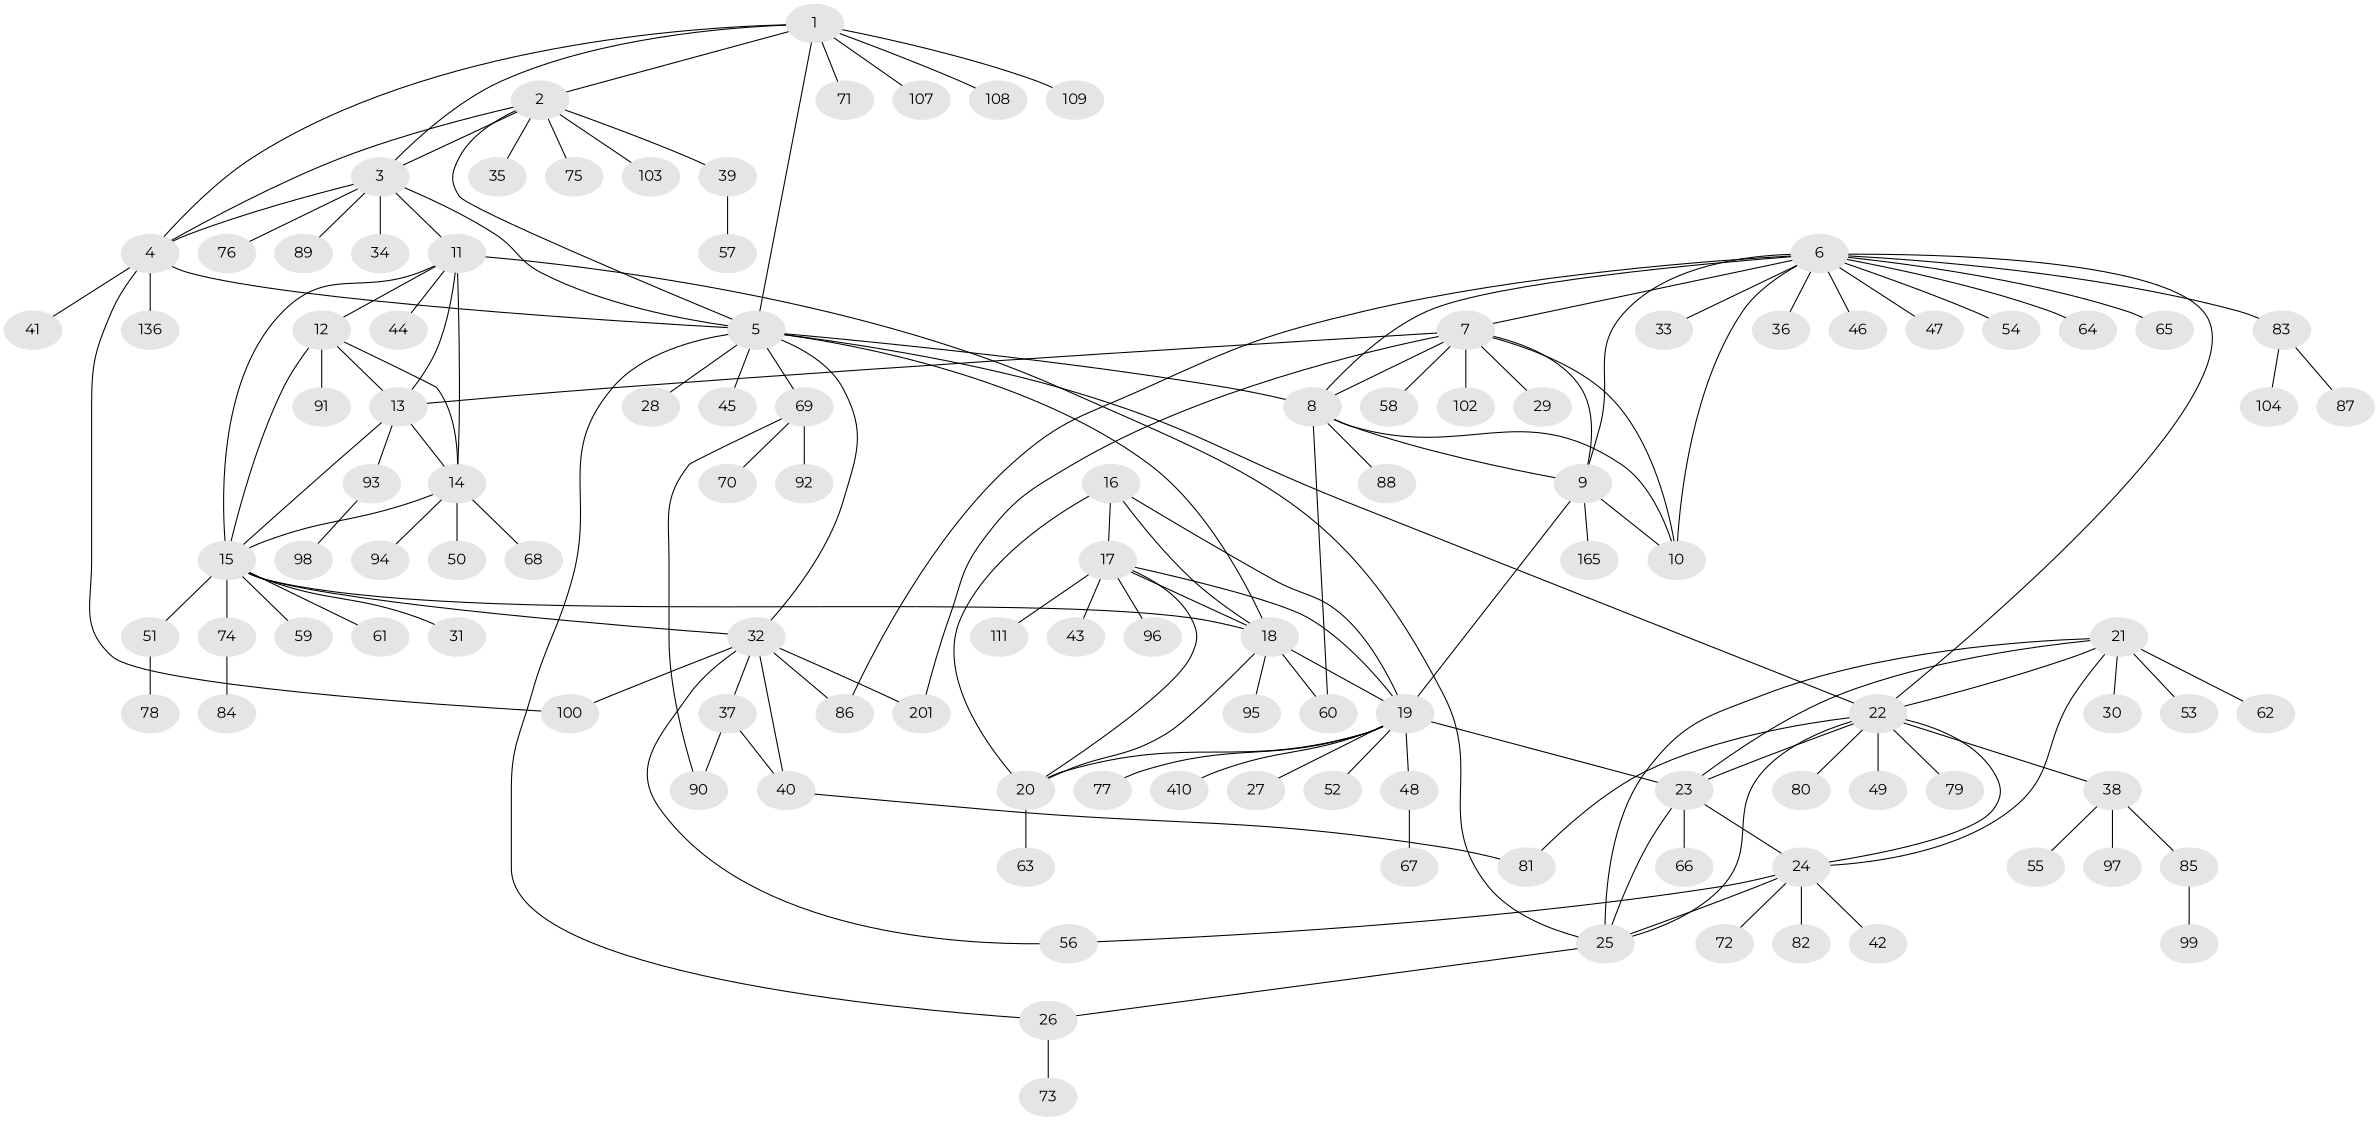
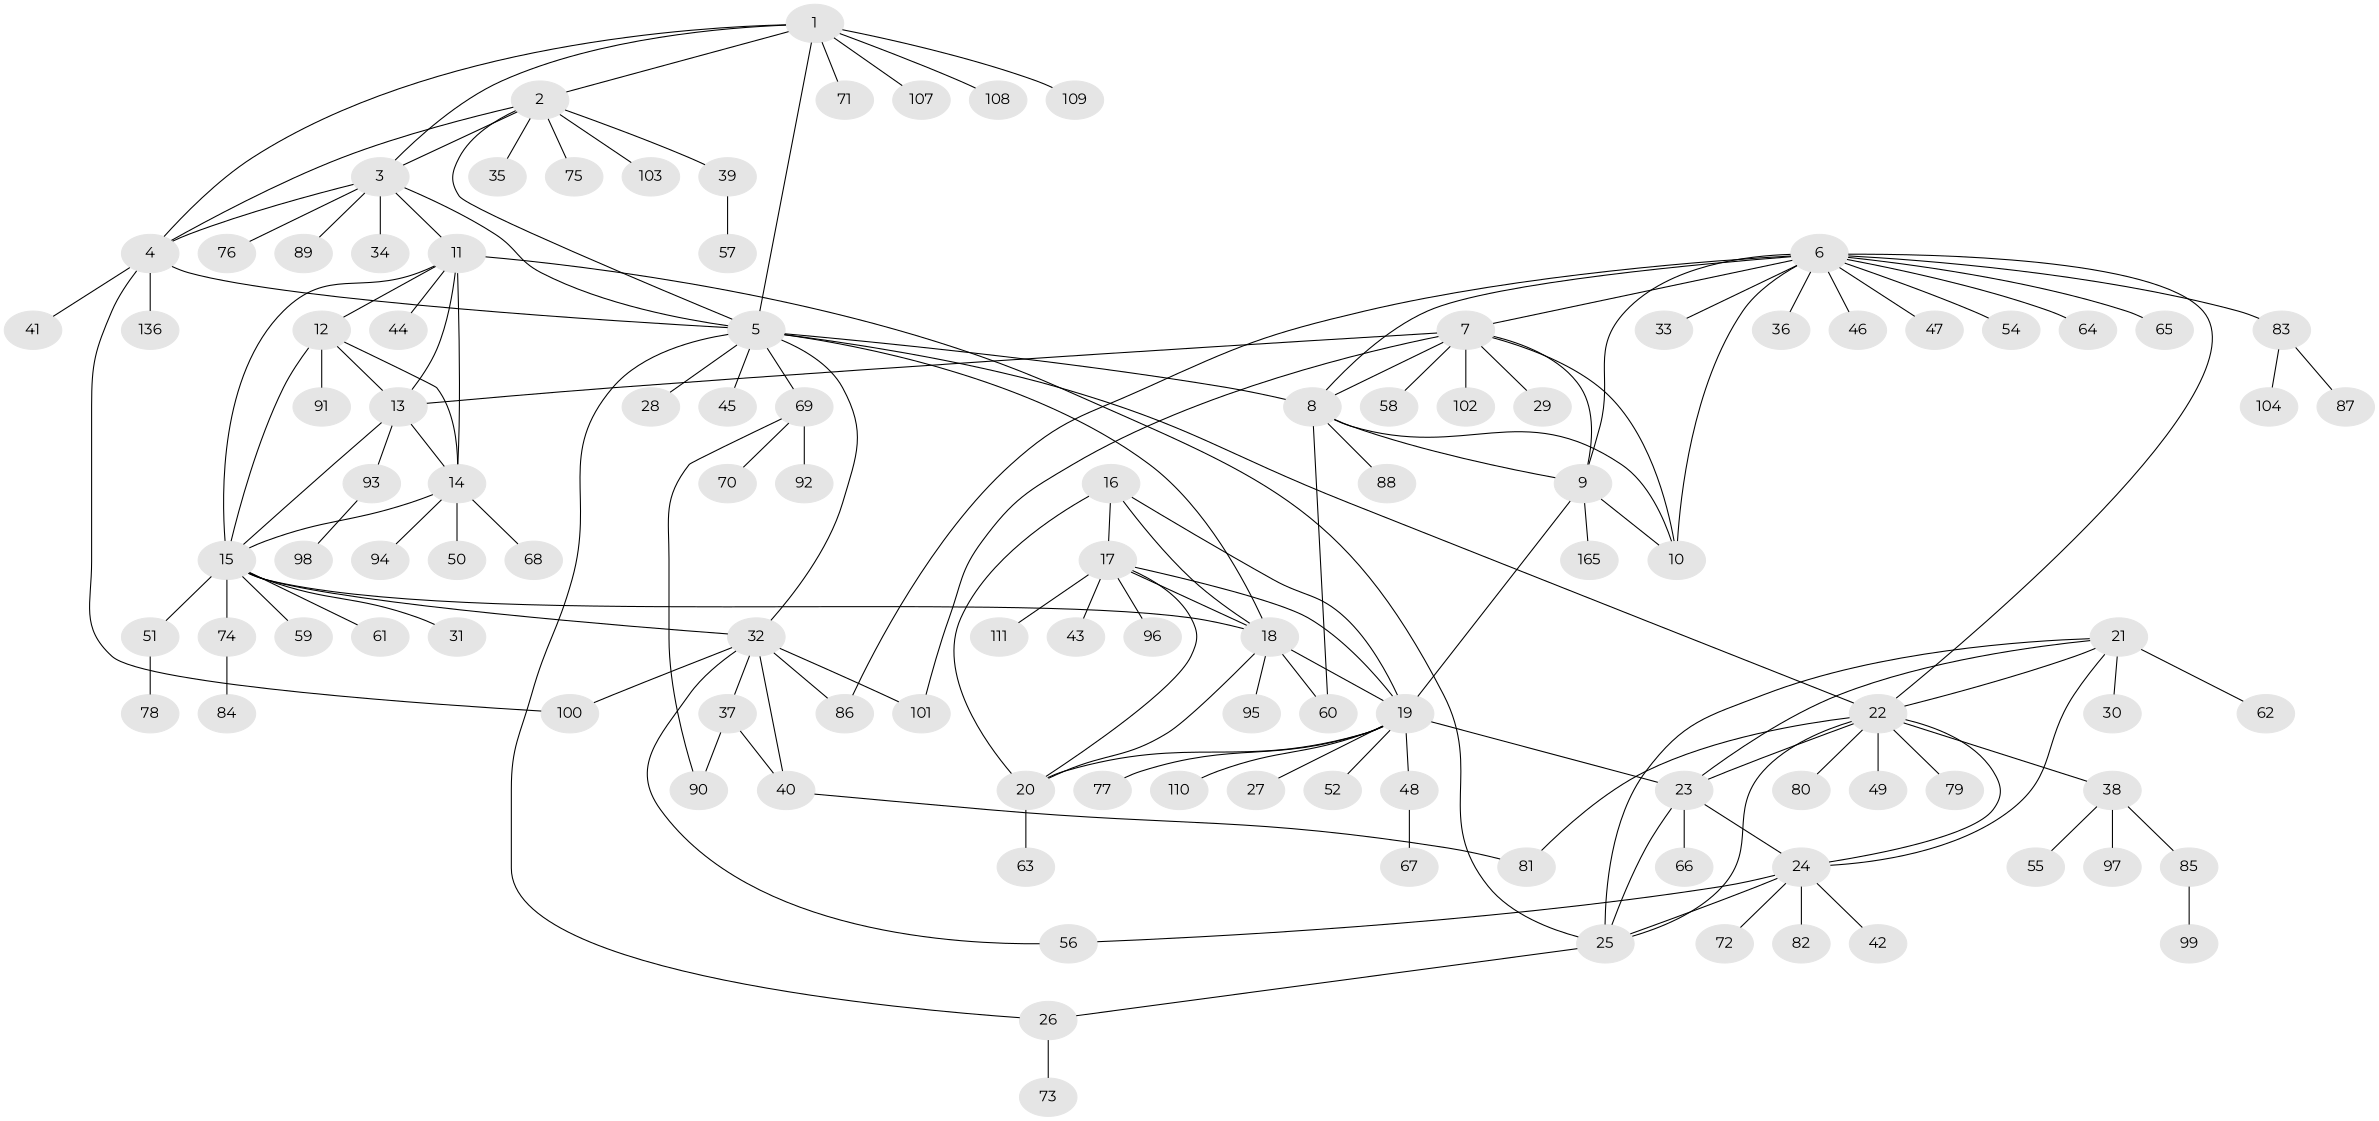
node "201": label "201" -> "101"
node "53": removed
node "410": label "410" -> "110"
